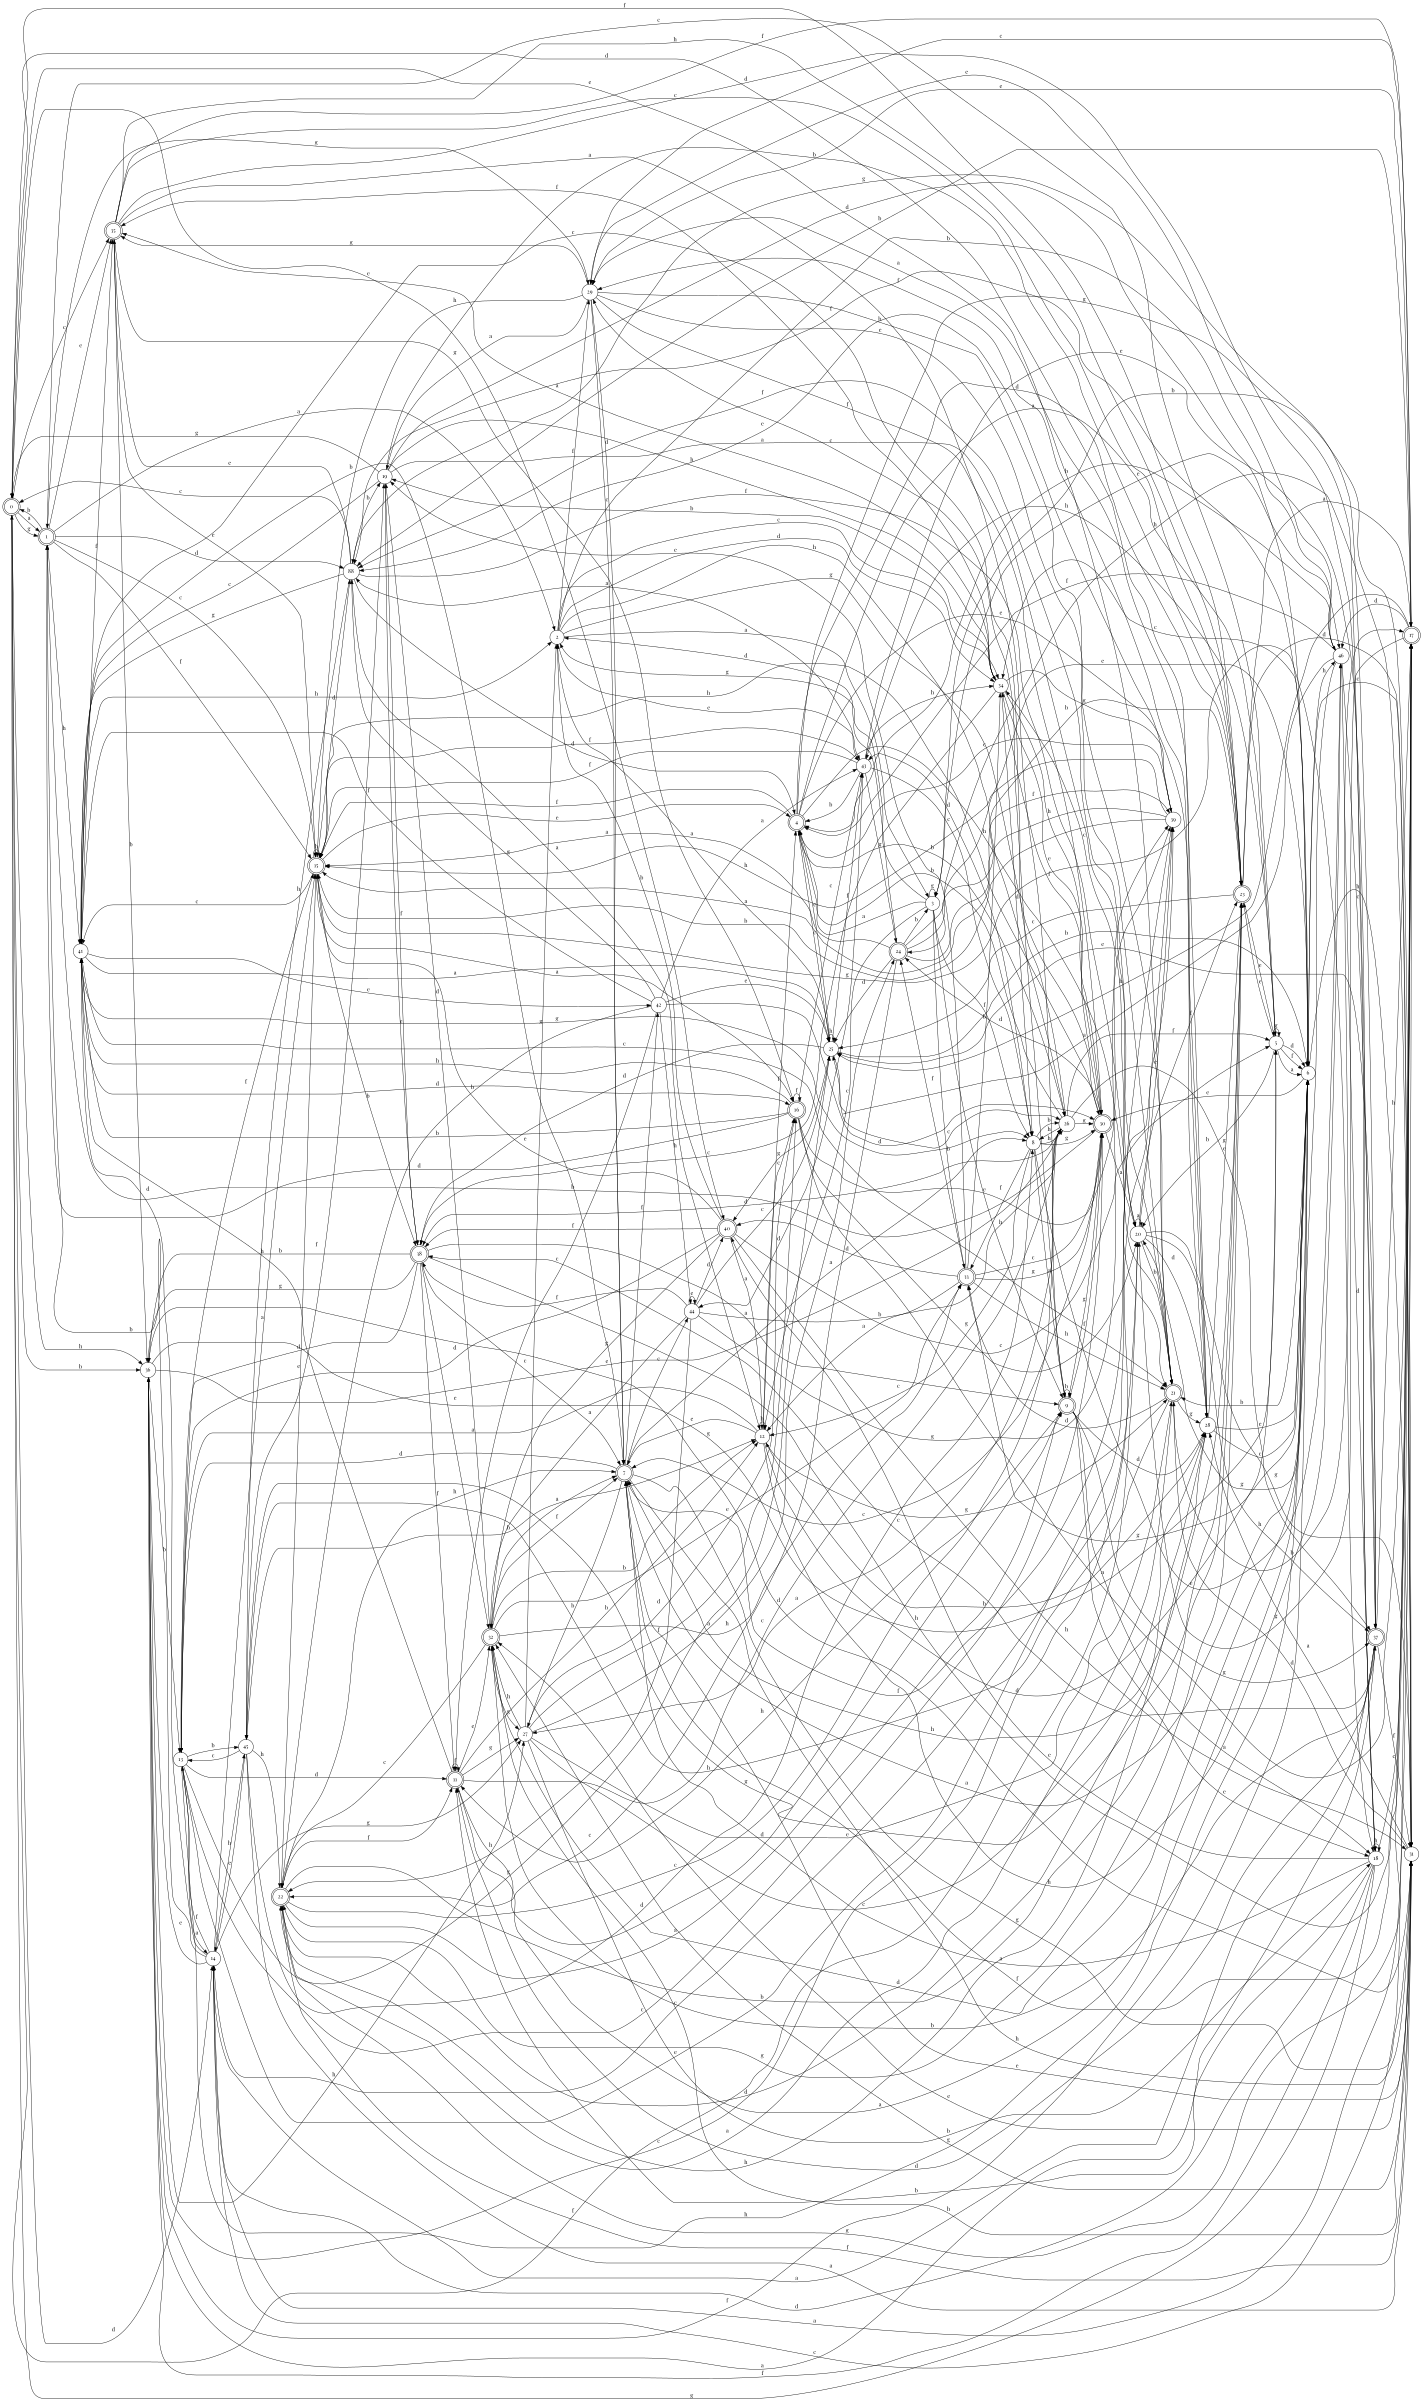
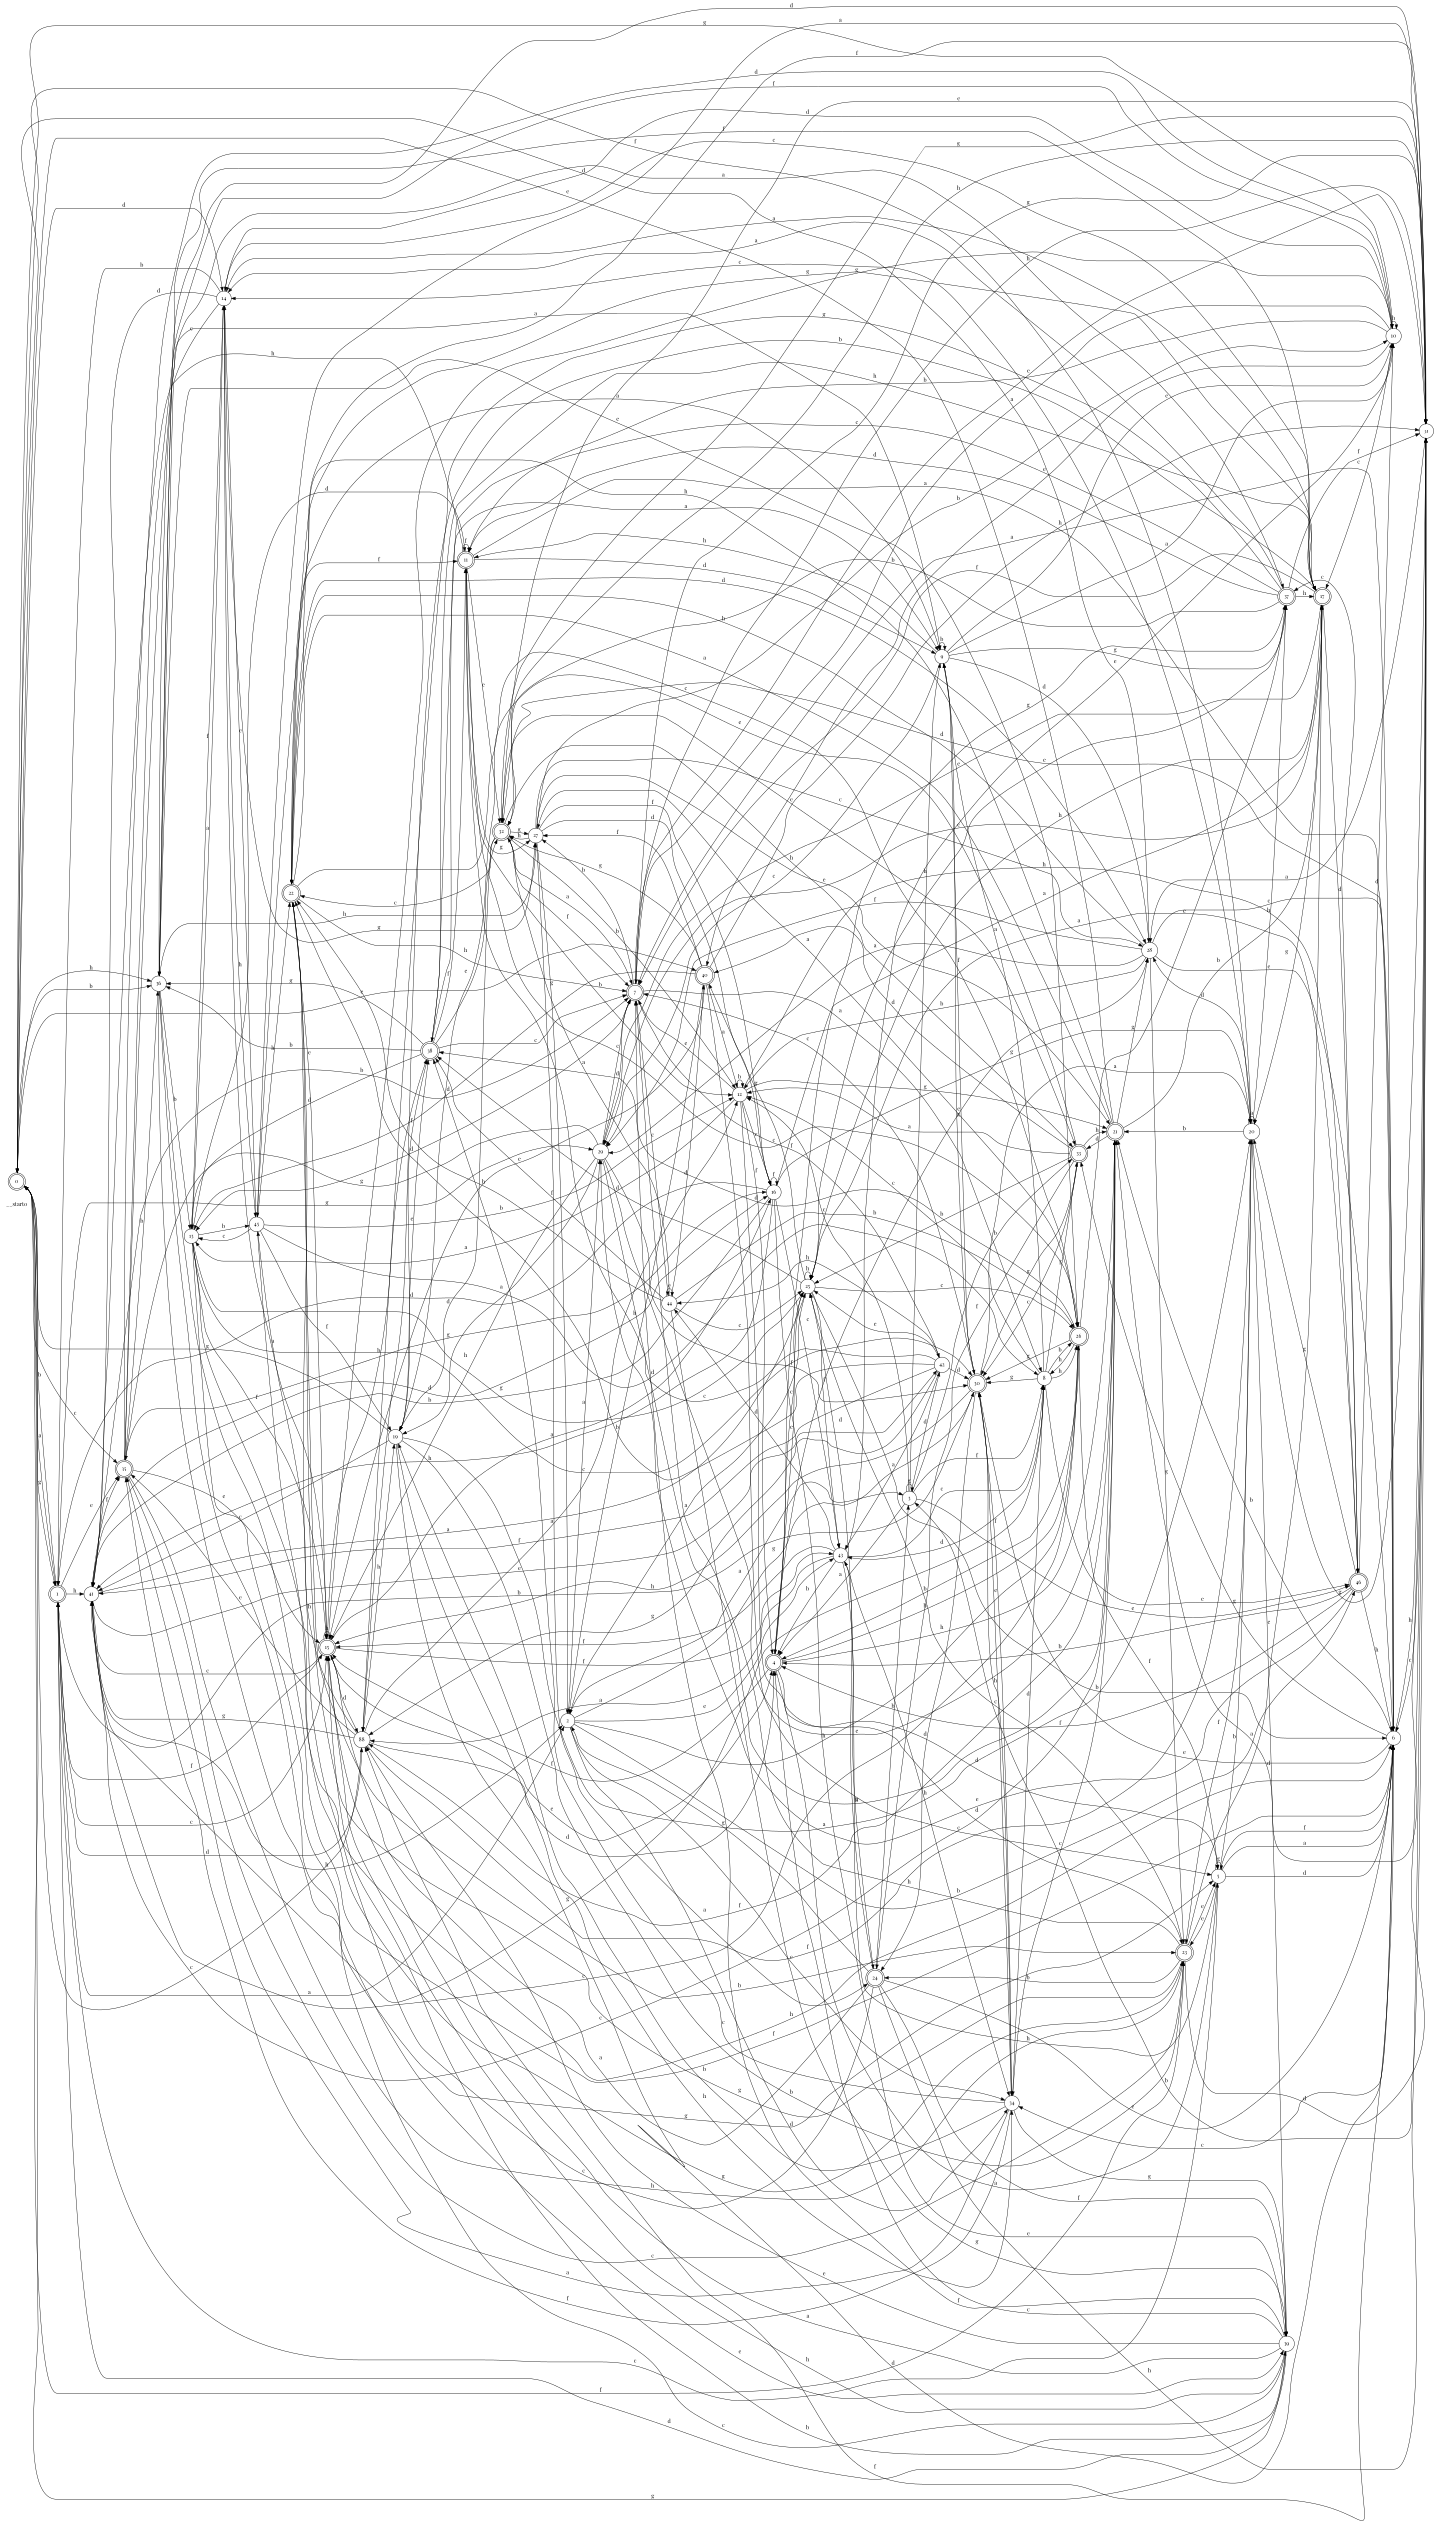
edge "2" -> "29": label "f" -> "a"
node "46": shape circle -> doublecircle
edge "3" -> "2": now "3" -> "42"
edge "6" -> "46": reversed
edge "33" -> "34": now "33" -> "25"
node "16": shape doublecircle -> circle
node "26": shape circle -> doublecircle
node "__start0": added
edge "40" -> "38": now "40" -> "27"
node "9": shape doublecircle -> circle
node "18": label "18" -> "10"
edge "39" -> "1": added, label "d"
edge "39" -> "0": added, label "g"
